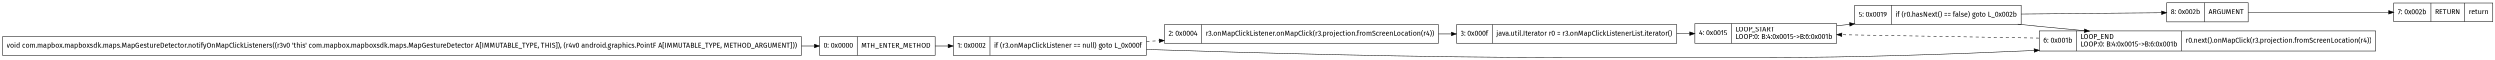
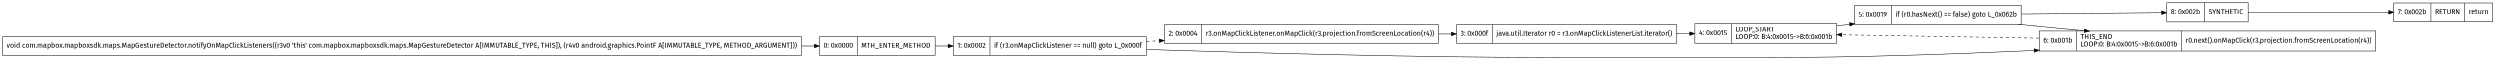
node "8: 0x002b": text "ARGUMENT" -> "SYNTHETIC"
node "5: 0x0019": text "if (r0.hasNext() == false) goto L_0x002b" -> "if (r0.hasNext() == false) goto L_0x062b"
node "6: 0x001b": text "LOOP_END" -> "THIS_END"
